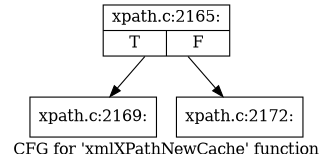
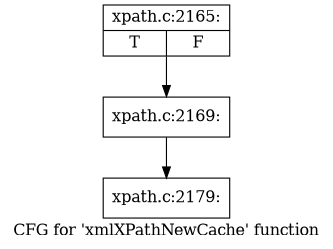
node "xpath.c:2172:": removed
node "xpath.c:2179:": added
